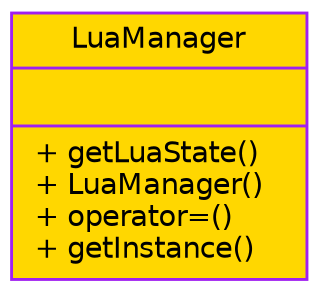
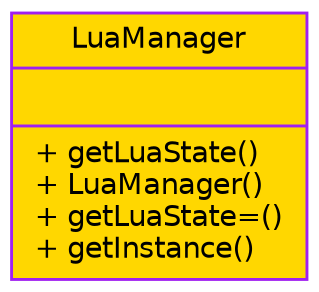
node "LuaManager": text "+ operator=()" -> "+ getLuaState=()"
